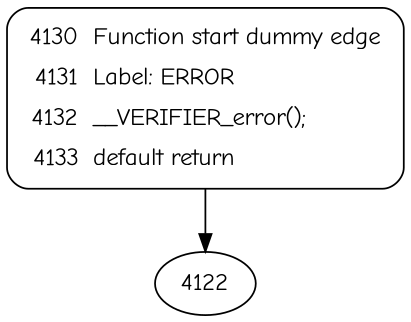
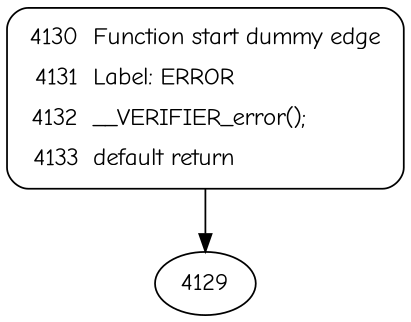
node "4122": label "4122" -> "4129"
